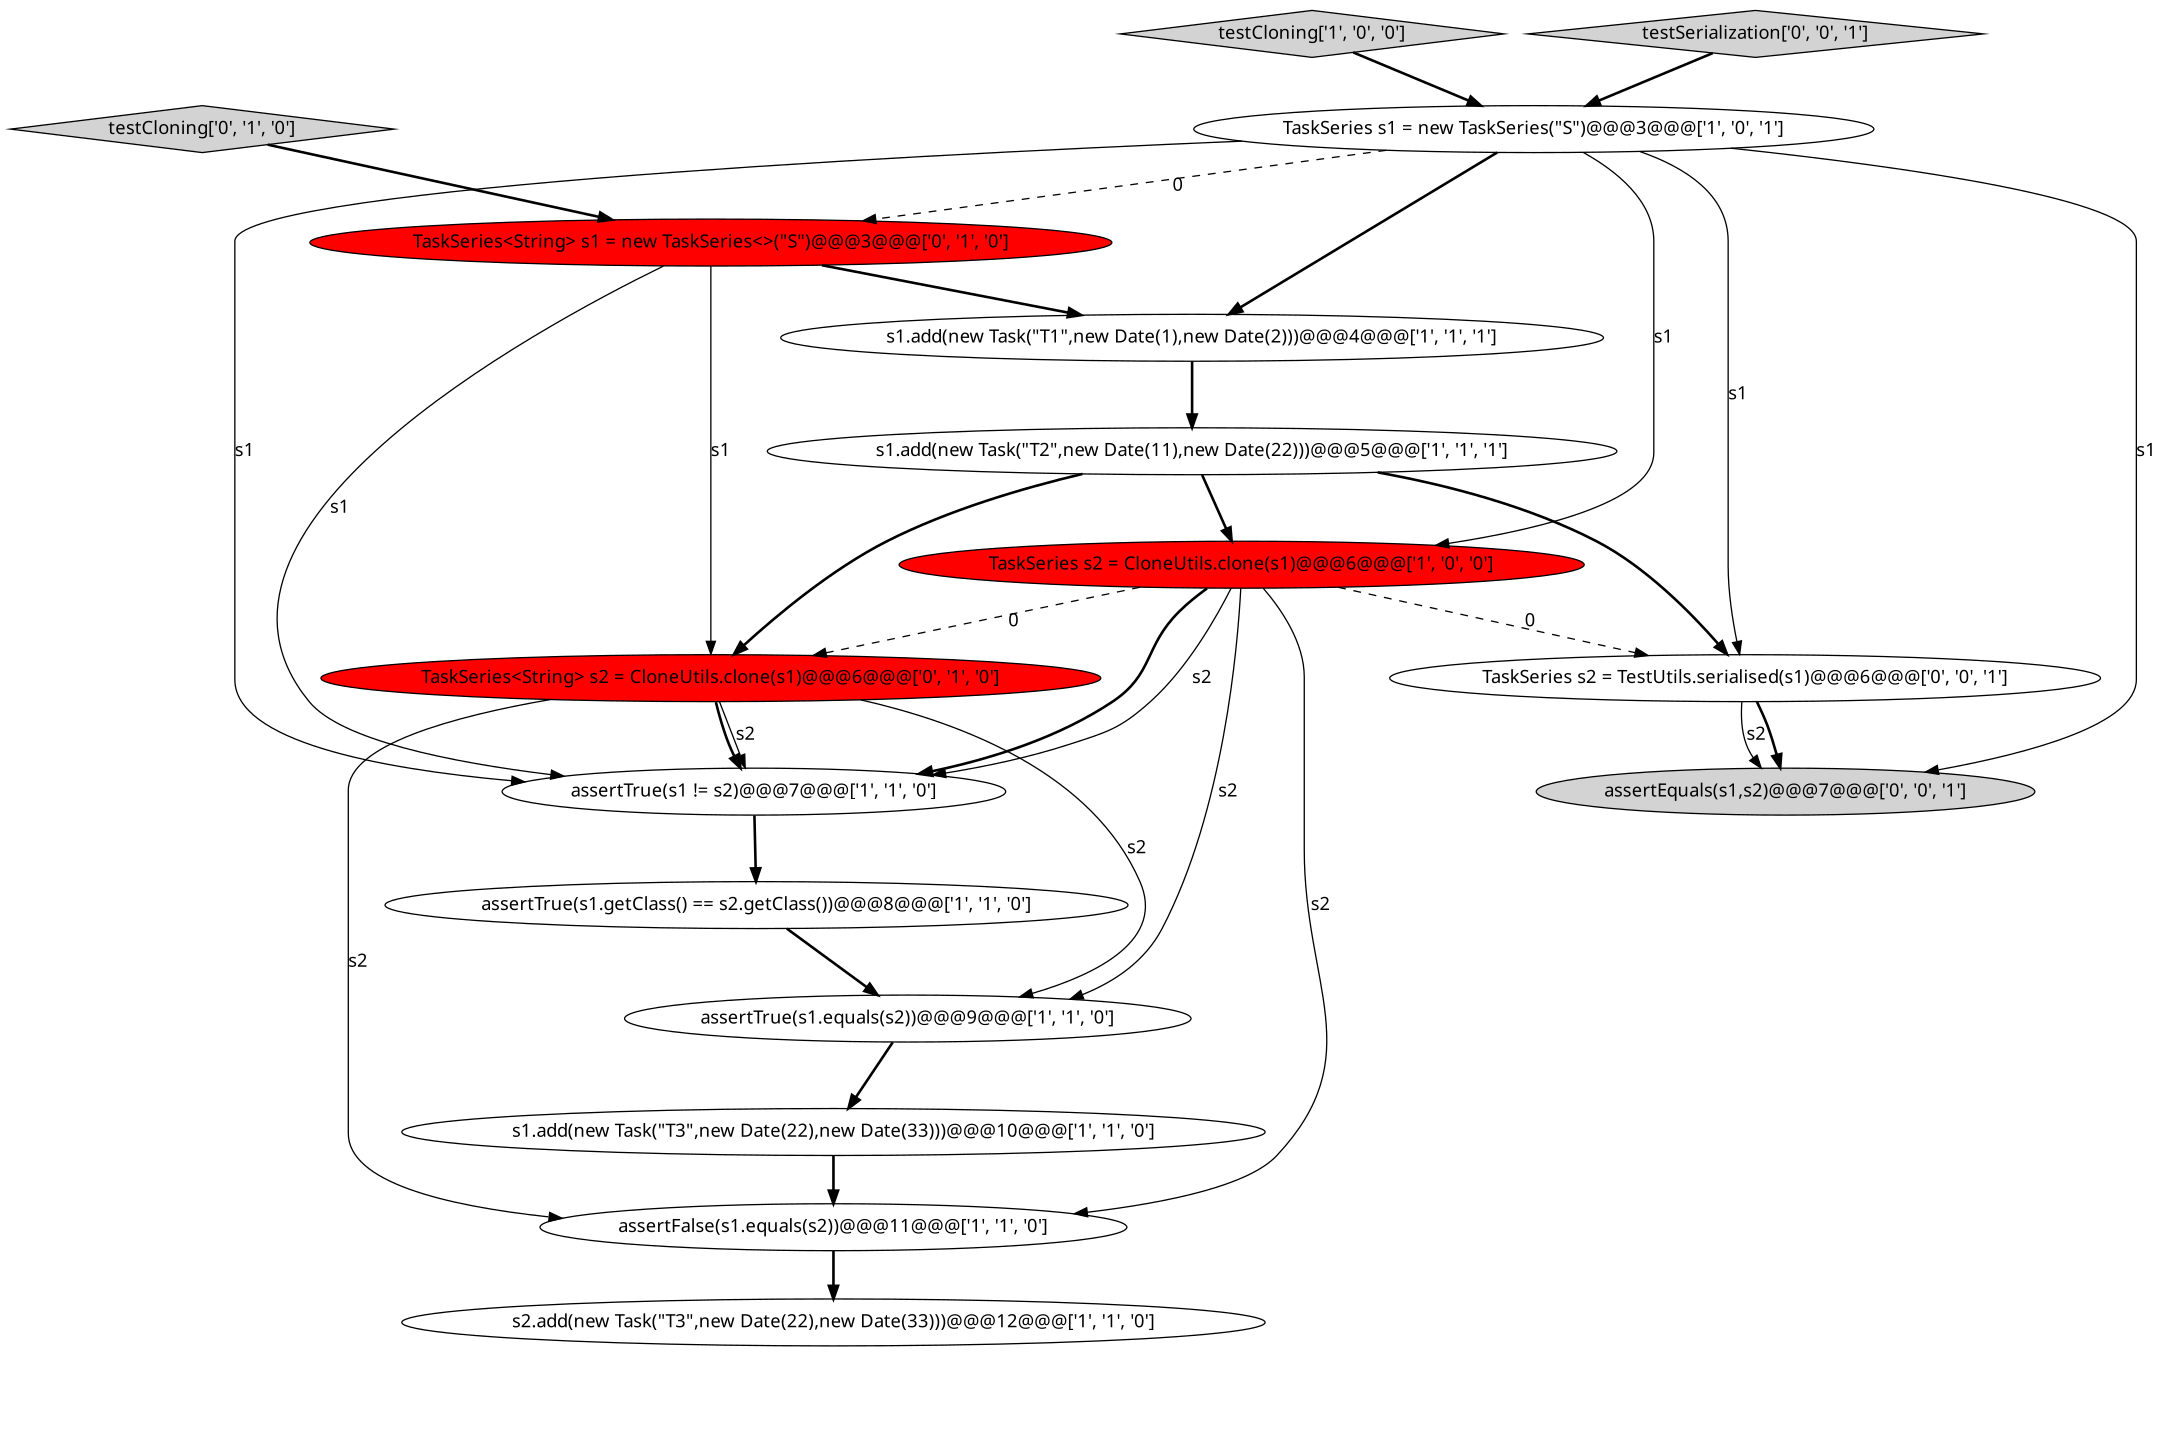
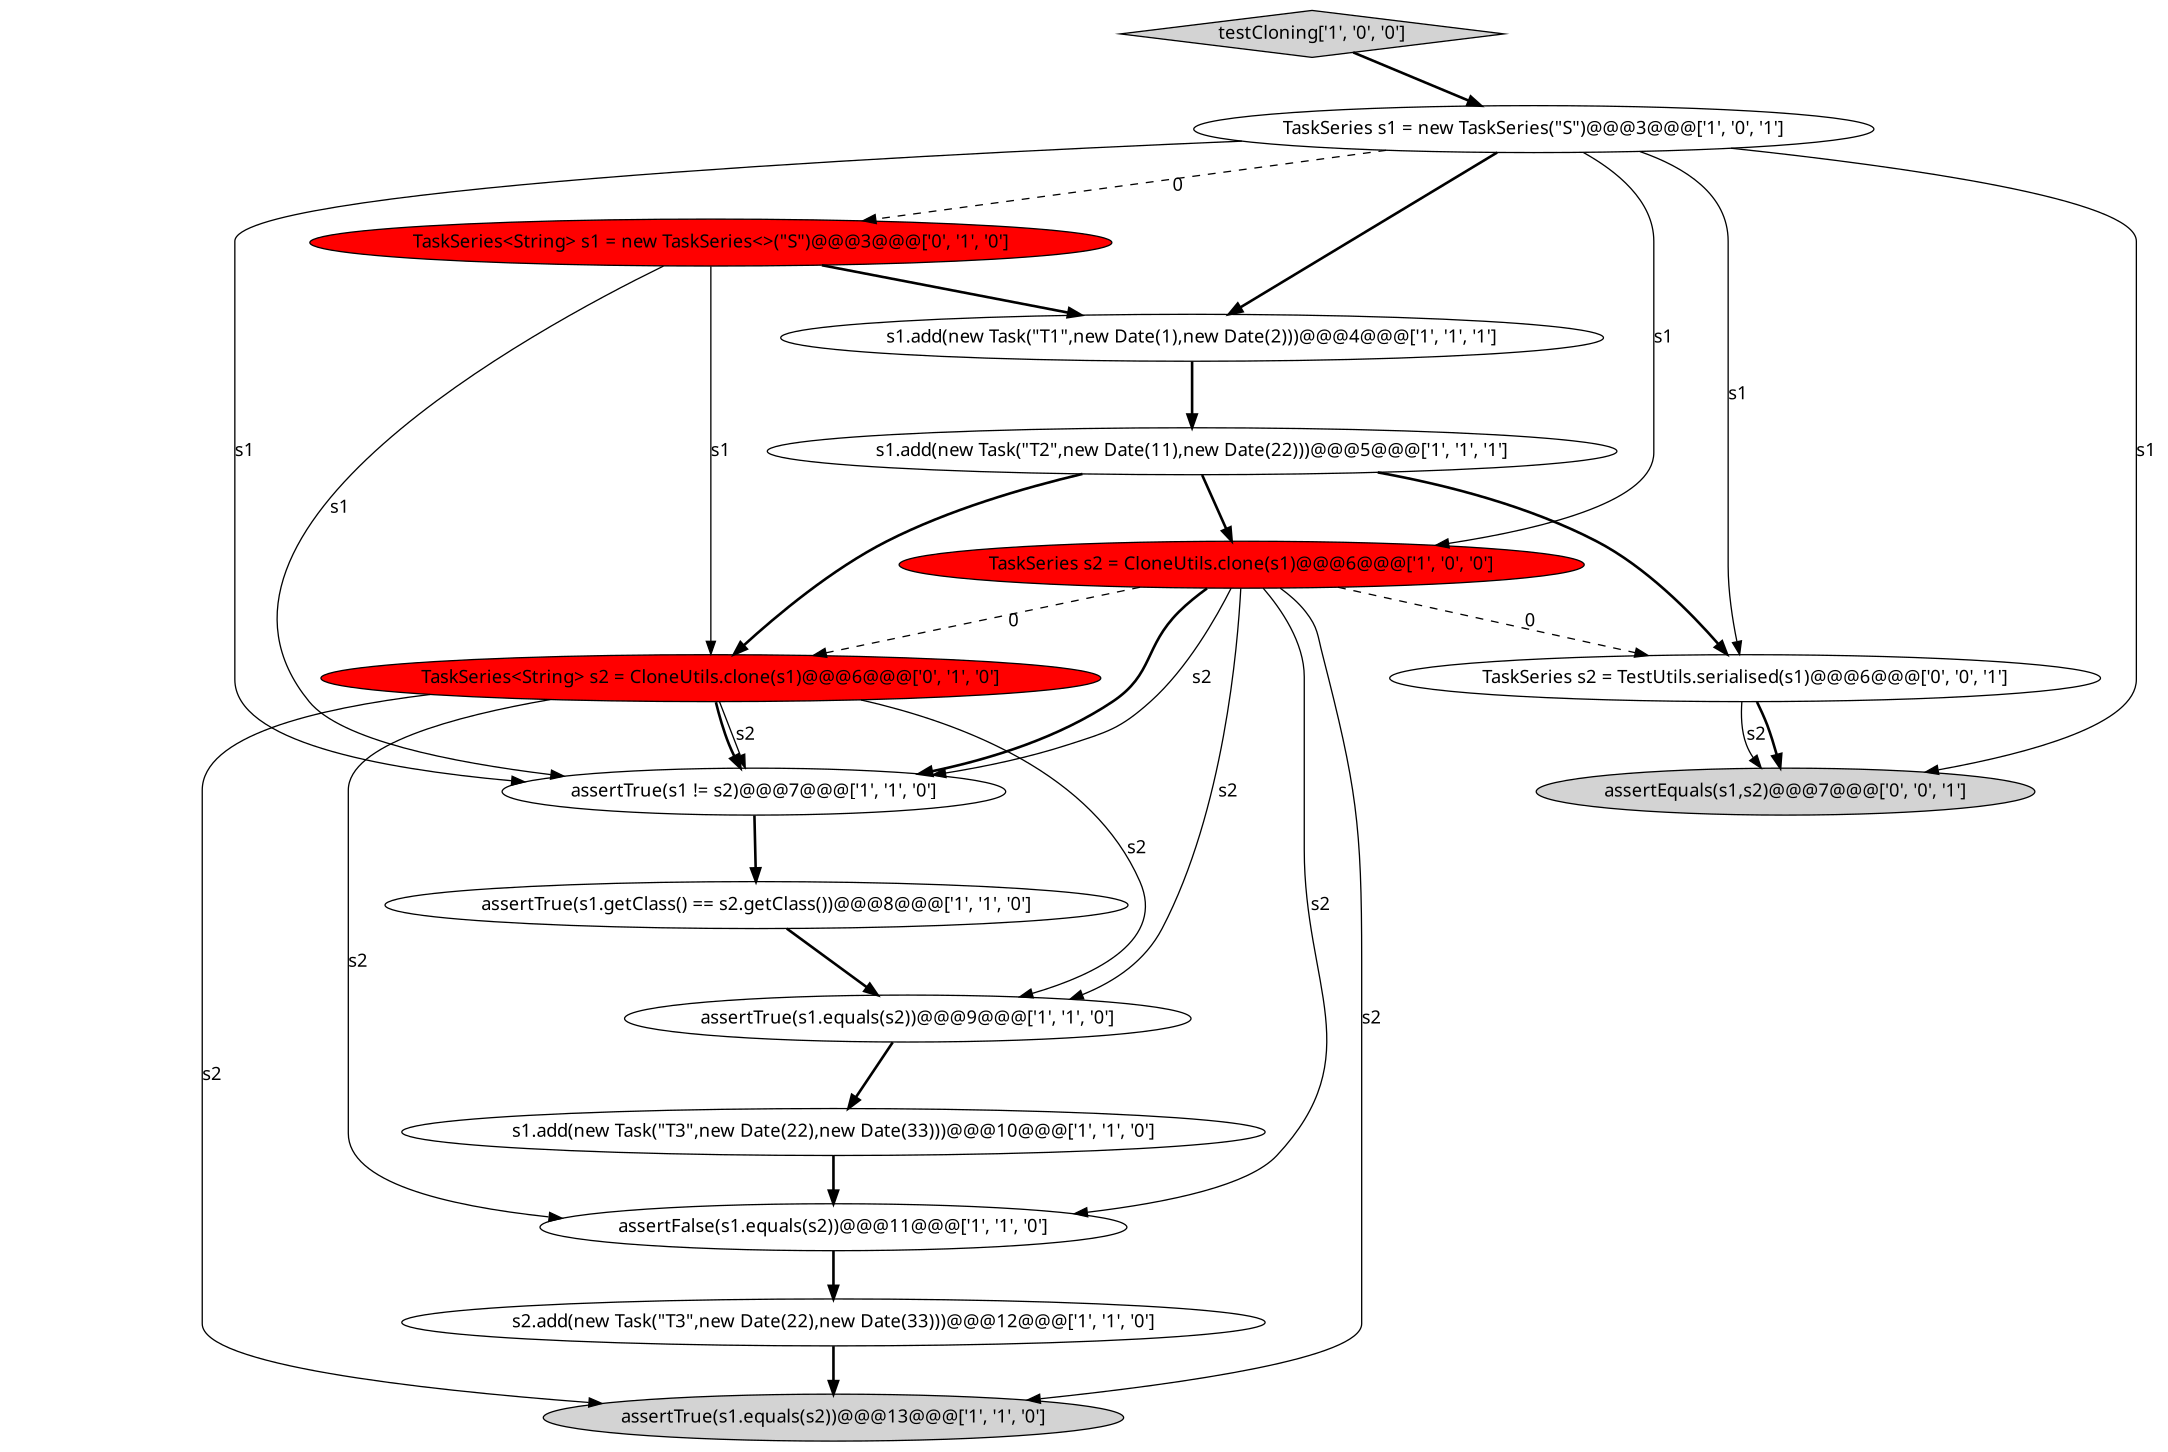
node "testSerialization['0', '0', '1']": removed
node "testCloning['0', '1', '0']": removed
node "assertTrue(s1.equals(s2))@@@13@@@['1', '1', '0']": added
